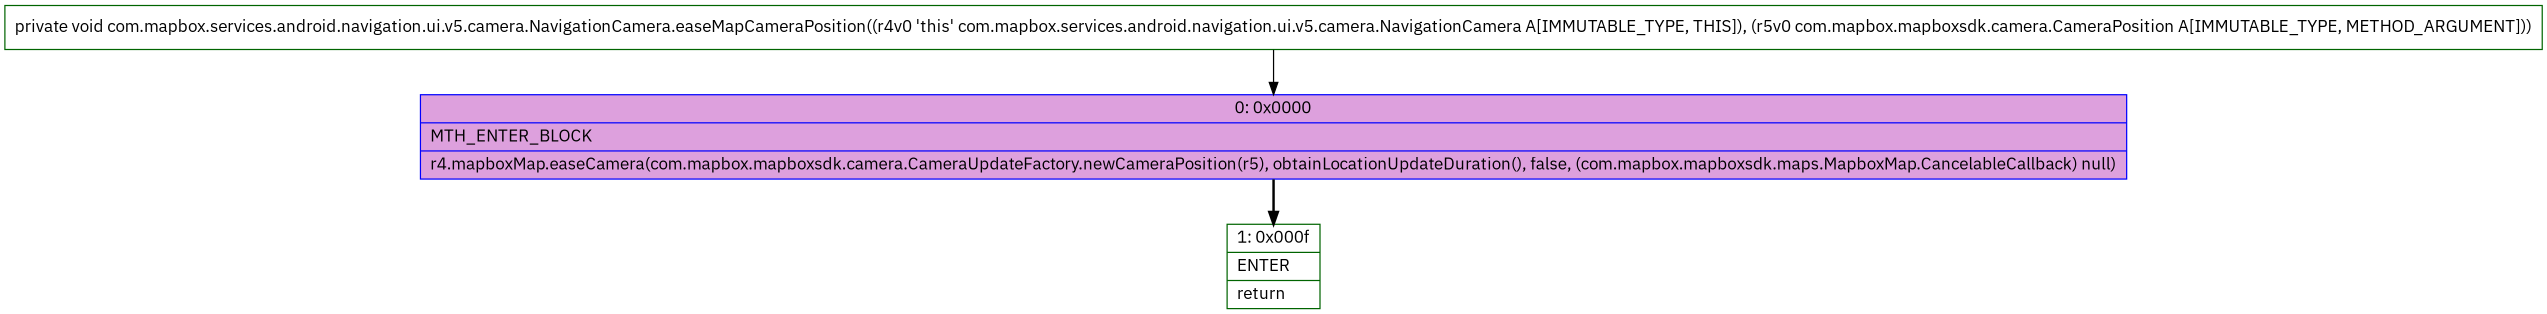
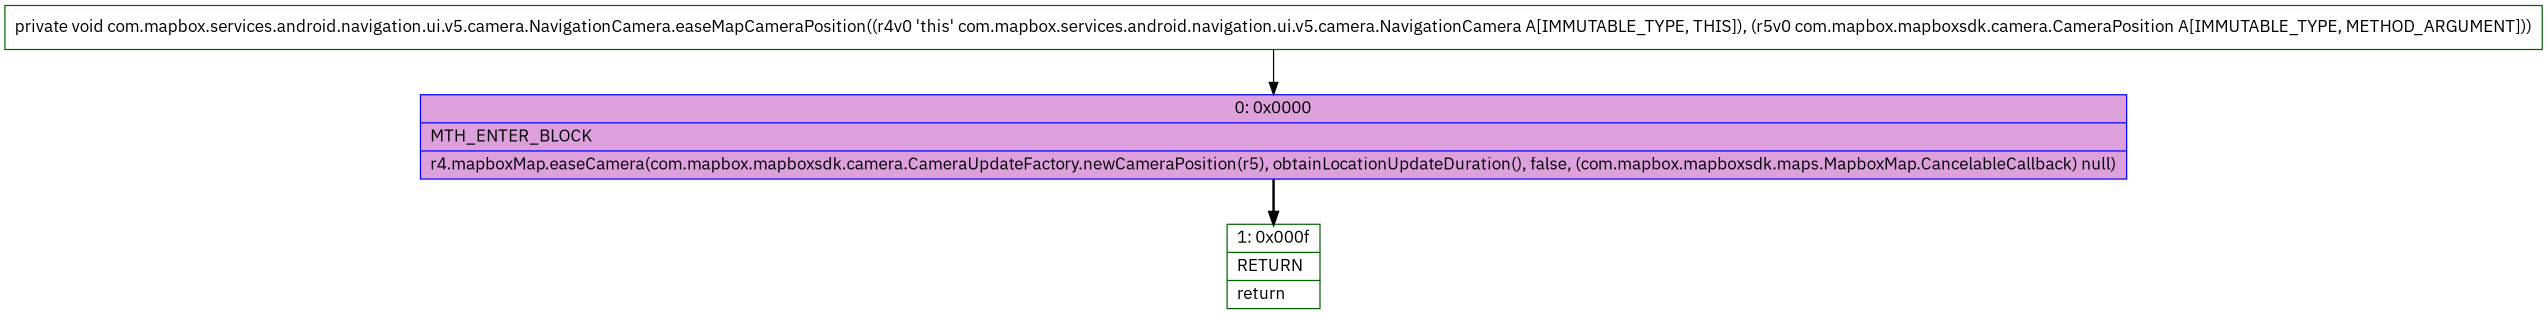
node "1: 0x000f": text "ENTER" -> "RETURN"
